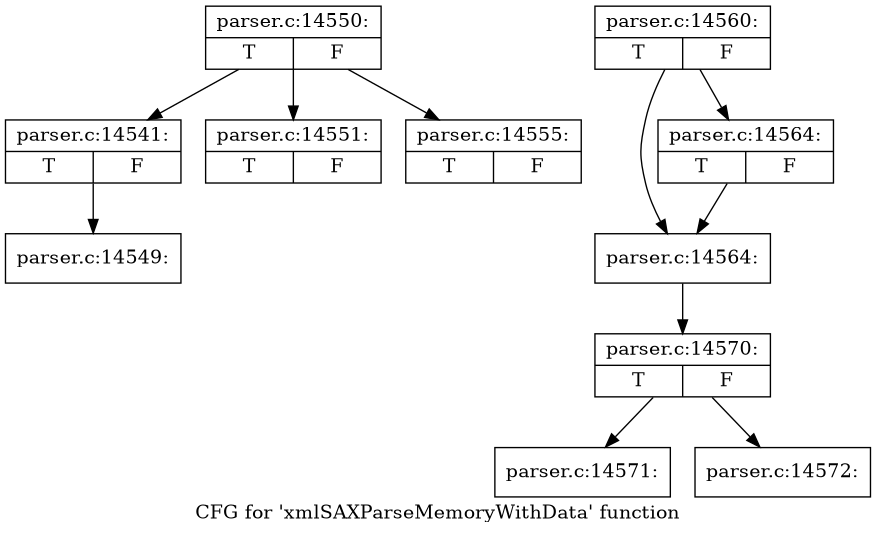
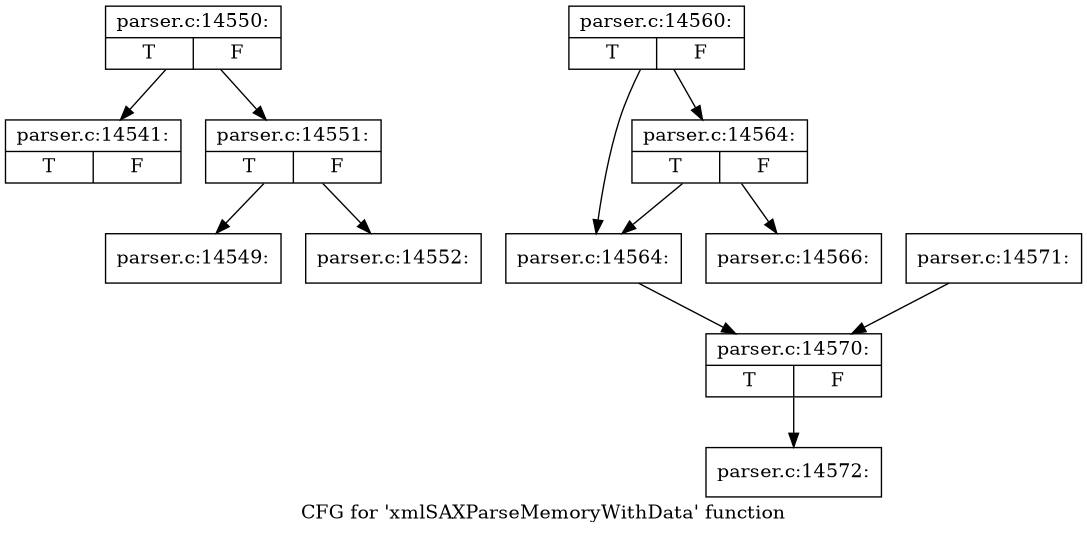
node "parser.c:14555:": removed
edge "parser.c:14541:" -> "parser.c:14549:": now "parser.c:14551:" -> "parser.c:14549:"
node "parser.c:14552:": added
node "parser.c:14566:": added
edge "parser.c:14570:" -> "parser.c:14571:": reversed
